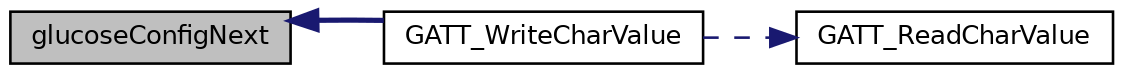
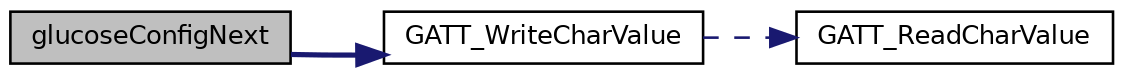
edge "GATT_WriteCharValue" -> "glucoseConfigNext": reversed
